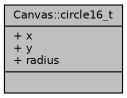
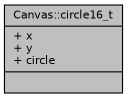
node "Canvas::circle16_t": text "+ radius" -> "+ circle"
